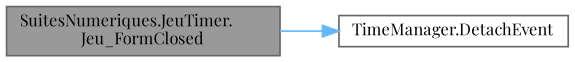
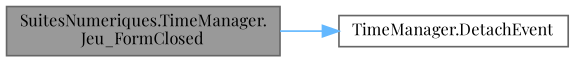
node "SuitesNumeriques.JeuTimer. Jeu_FormClosed": label "SuitesNumeriques.JeuTimer. Jeu_FormClosed" -> "SuitesNumeriques.TimeManager. Jeu_FormClosed"
